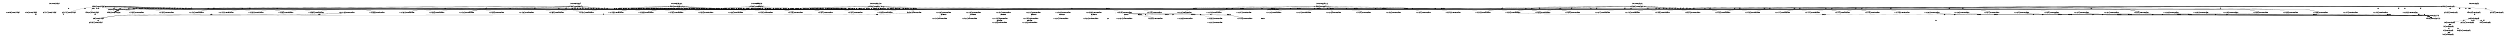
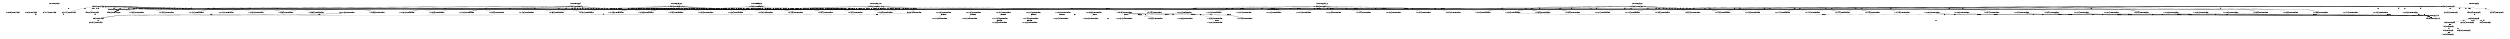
edge "1_fwatchdog#ServerID_5f846fd567-g8dn6" -> "10.1.80.1:40324#ServerID_OuterContainerID": now "1_fwatchdog#ServerID_5f846fd567-g8dn6" -> "1_fwatchdog#ServerID_68977fd5c9-qtcgc"
edge "10.1.80.93:8080#ServerID_OuterContainerID" -> "10.1.80.1:55172#ServerID_OuterContainerID": now "10.1.80.1:55318#ServerID_OuterContainerID" -> "10.1.80.1:55172#ServerID_OuterContainerID"
edge "10.1.80.109:56936#ServerID_OuterContainerID" -> "10.1.80.93:8082#ServerID_OuterContainerID": now "10.1.80.92:8080#ServerID_OuterContainerID" -> "10.1.80.93:8082#ServerID_OuterContainerID"
